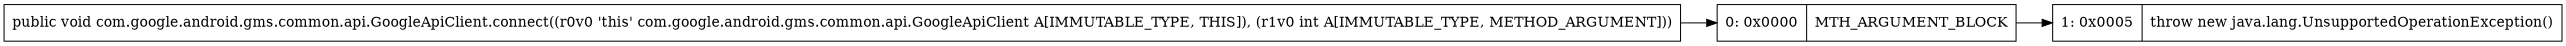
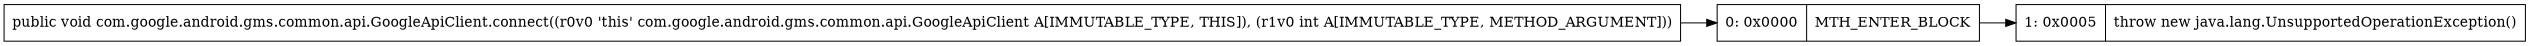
node "0: 0x0000": text "MTH_ARGUMENT_BLOCK" -> "MTH_ENTER_BLOCK"
